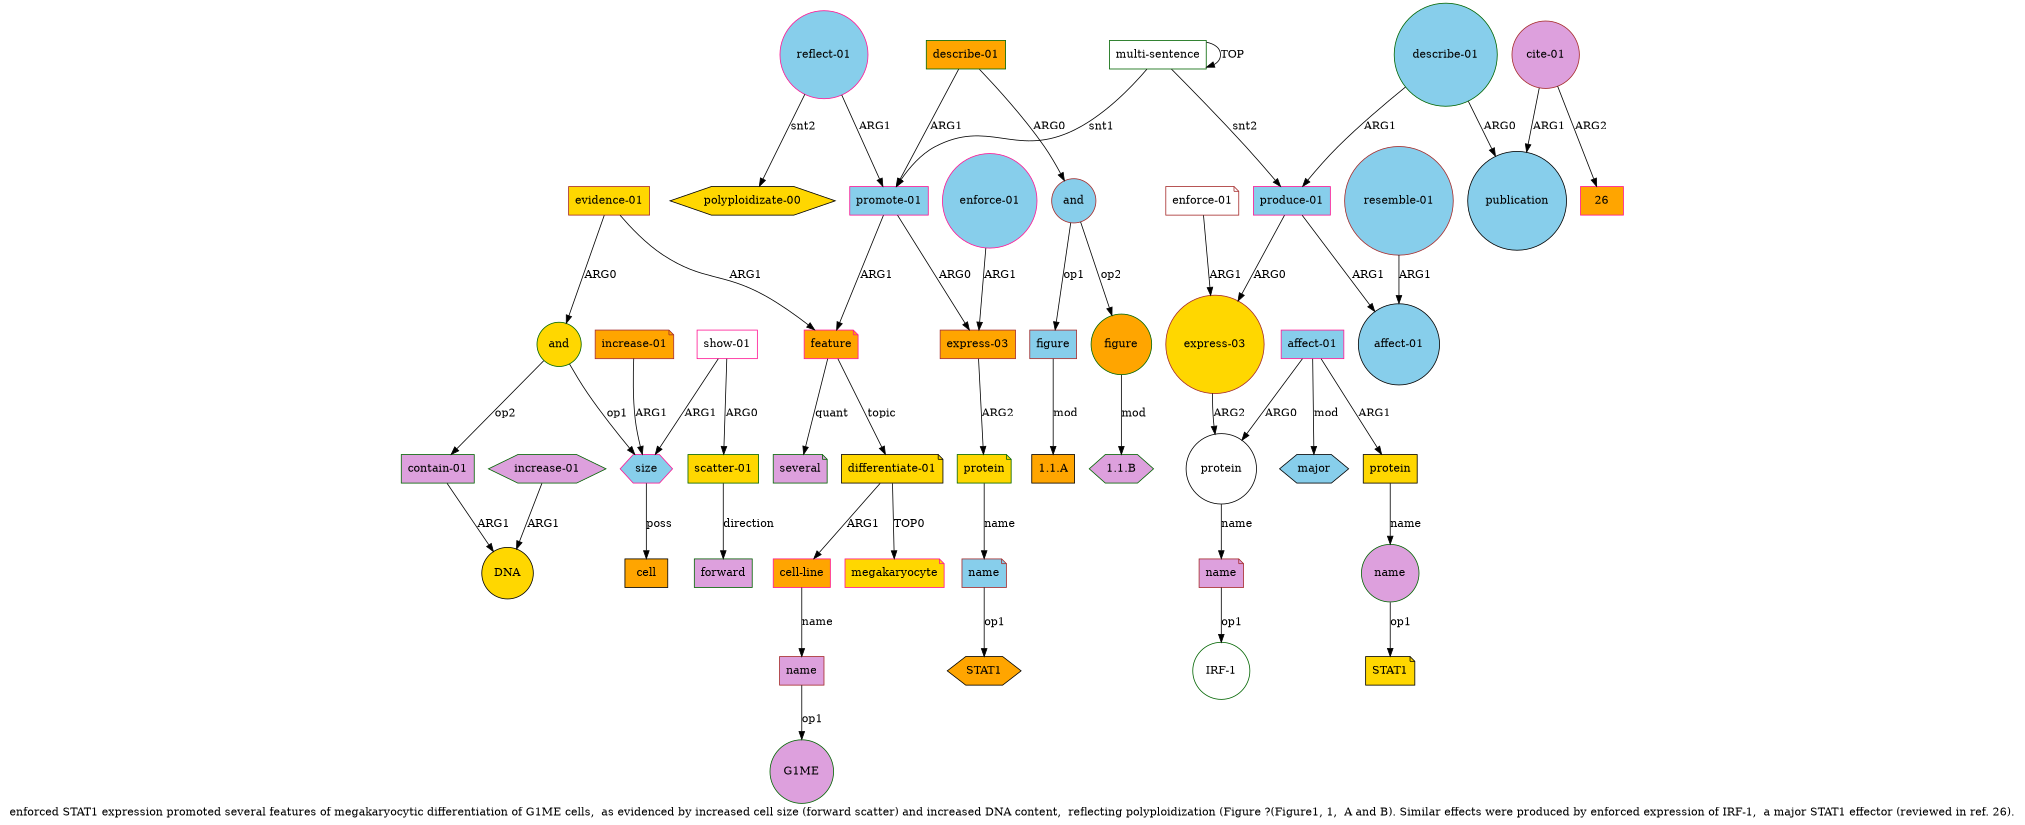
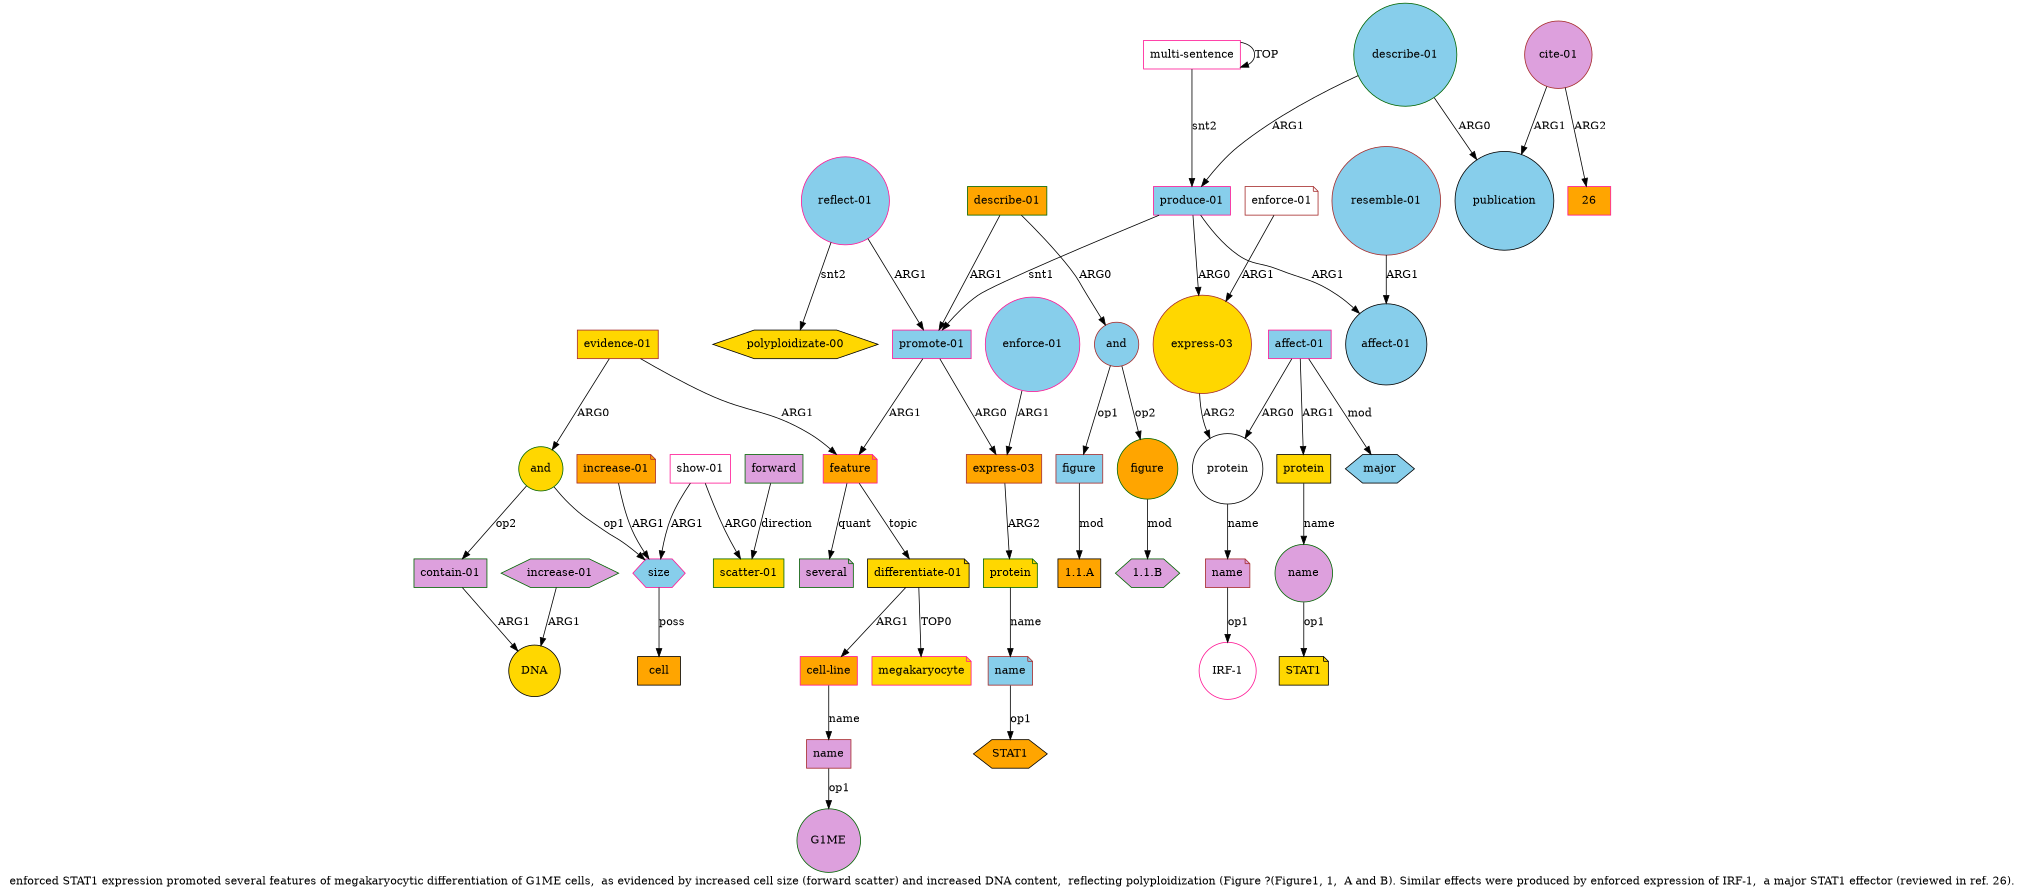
node "multi-sentence": color darkgreen -> deeppink
edge "multi-sentence" -> "promote-01": now "produce-01" -> "promote-01"
edge "scatter-01" -> "forward": reversed
node "IRF-1": color darkgreen -> deeppink
